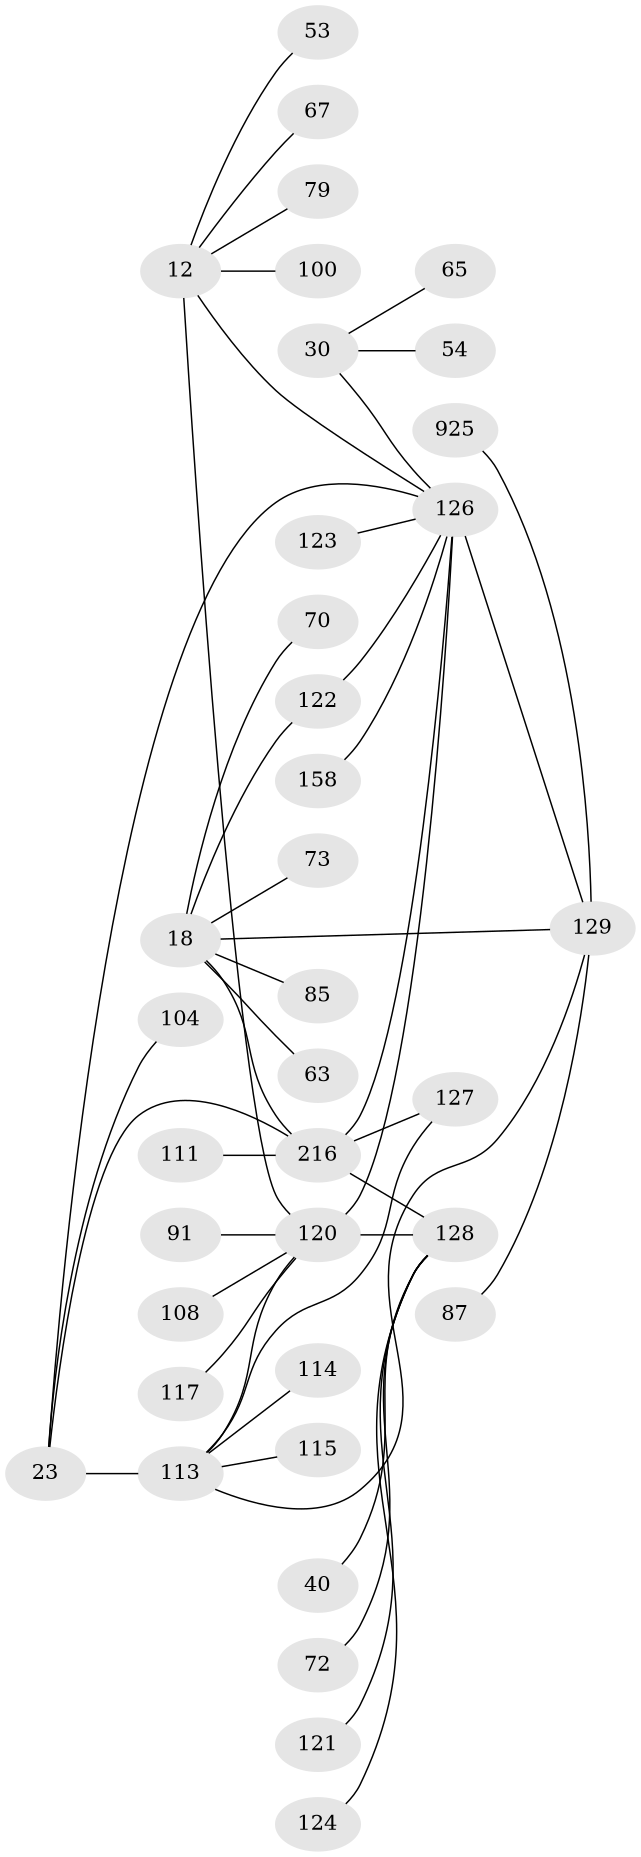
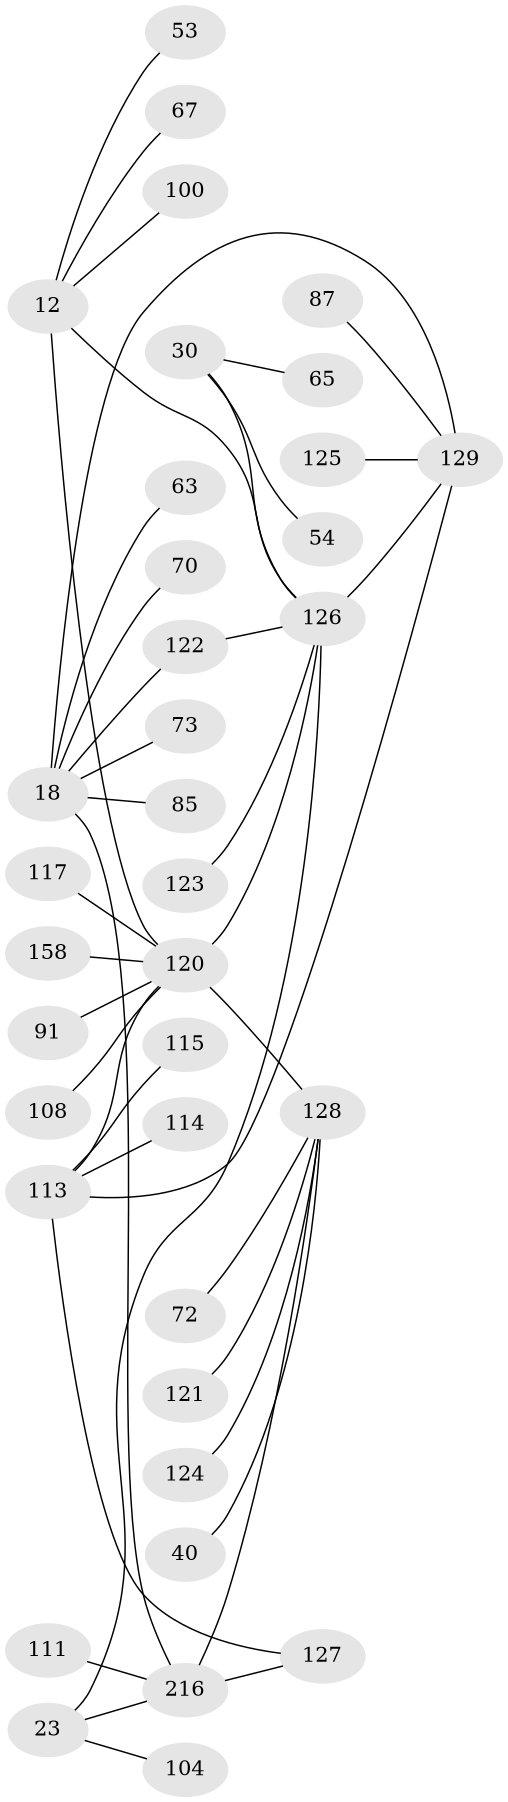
node "79": removed
node "925": label "925" -> "125"
edge "126" -- "158": now "120" -- "158"
edge "126" -- "216": removed
edge "23" -- "113": removed
